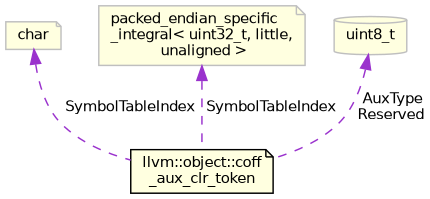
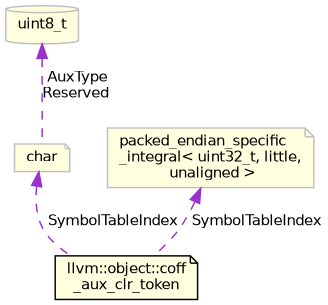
edge "llvm::object::coff _aux_clr_token" -> "uint8_t": now "char" -> "uint8_t"
